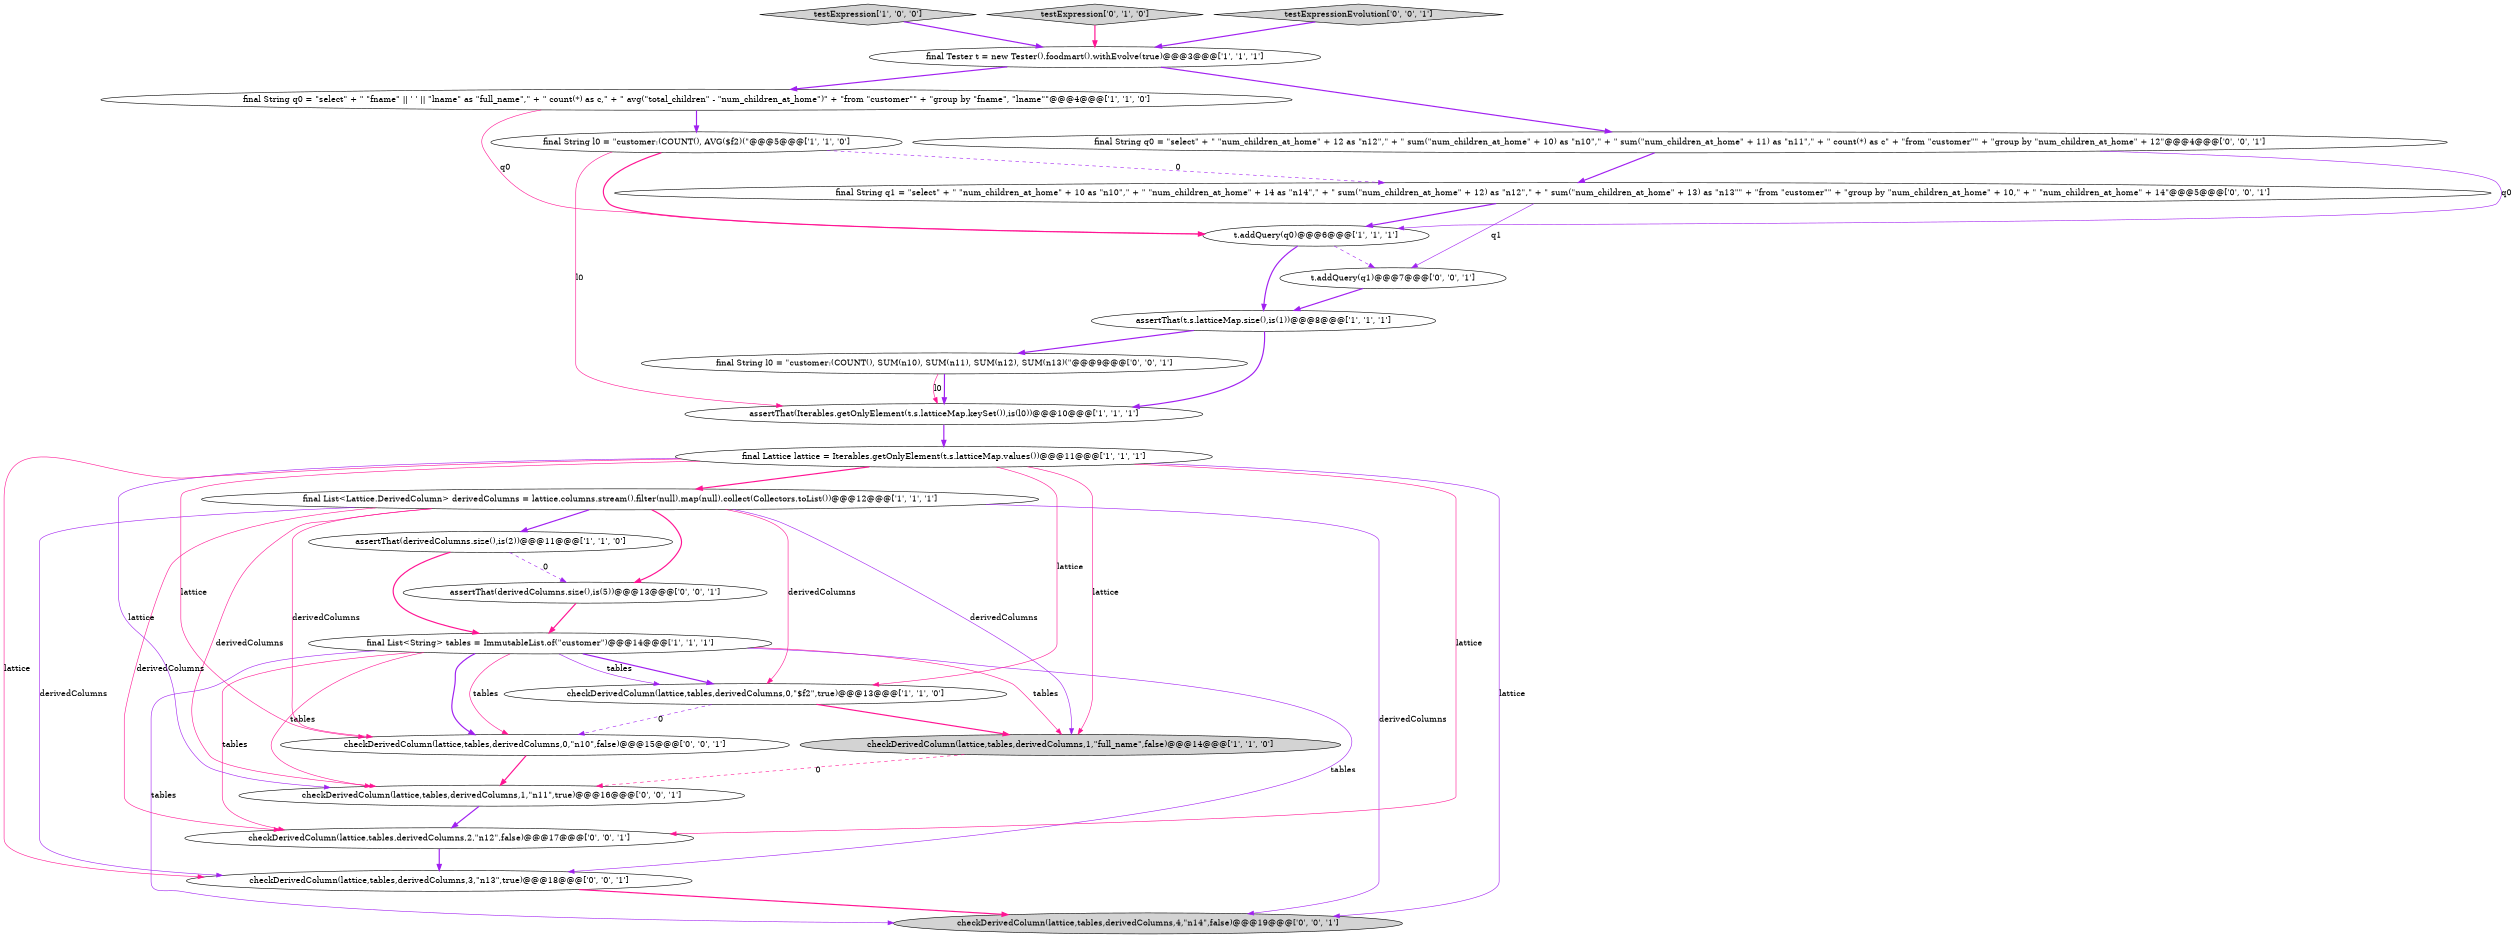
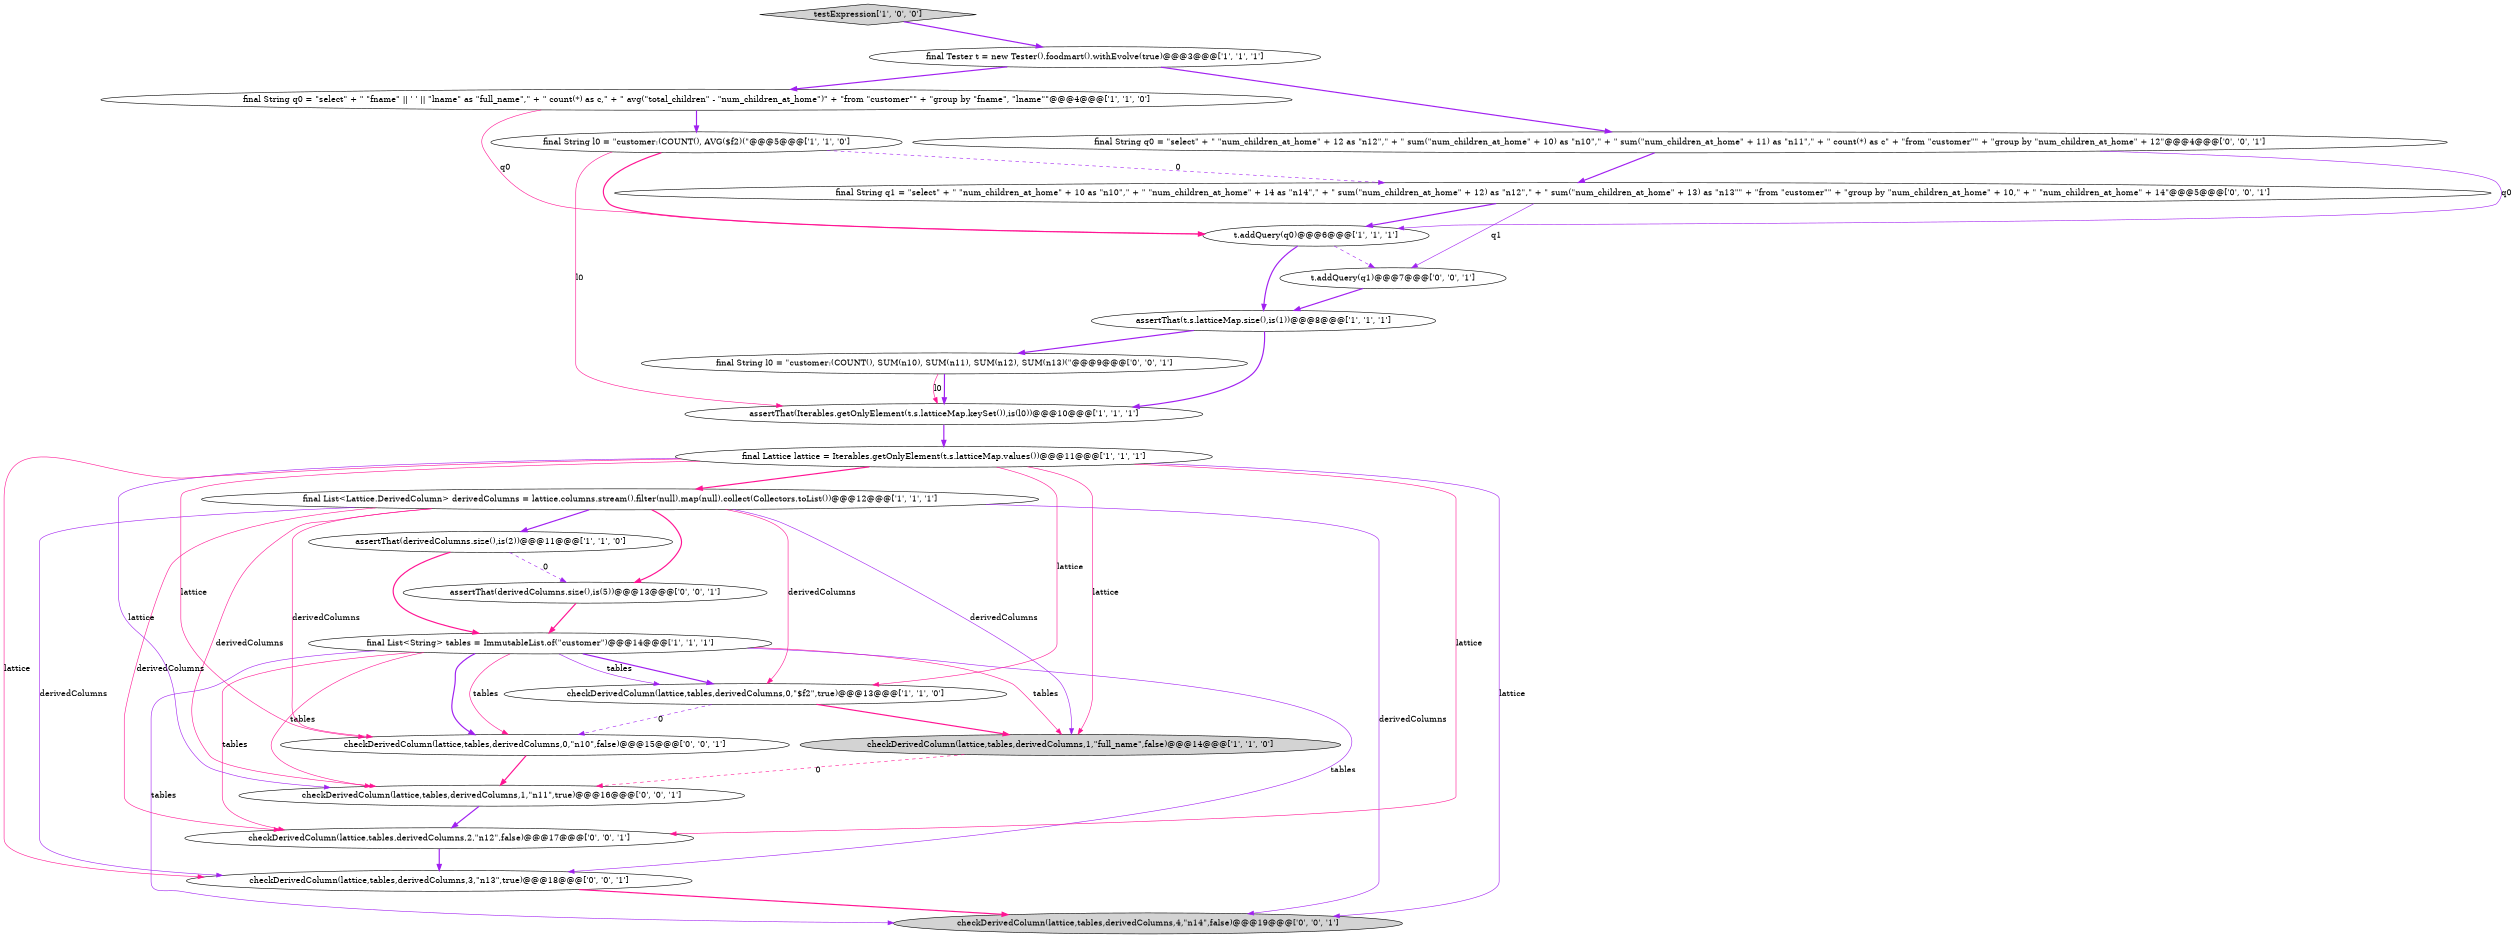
node "testExpression['0', '1', '0']": removed
node "testExpressionEvolution['0', '0', '1']": removed
